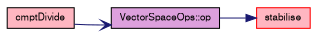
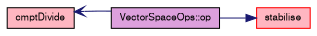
edge "cmptDivide" -> "VectorSpaceOps::op": reversed
